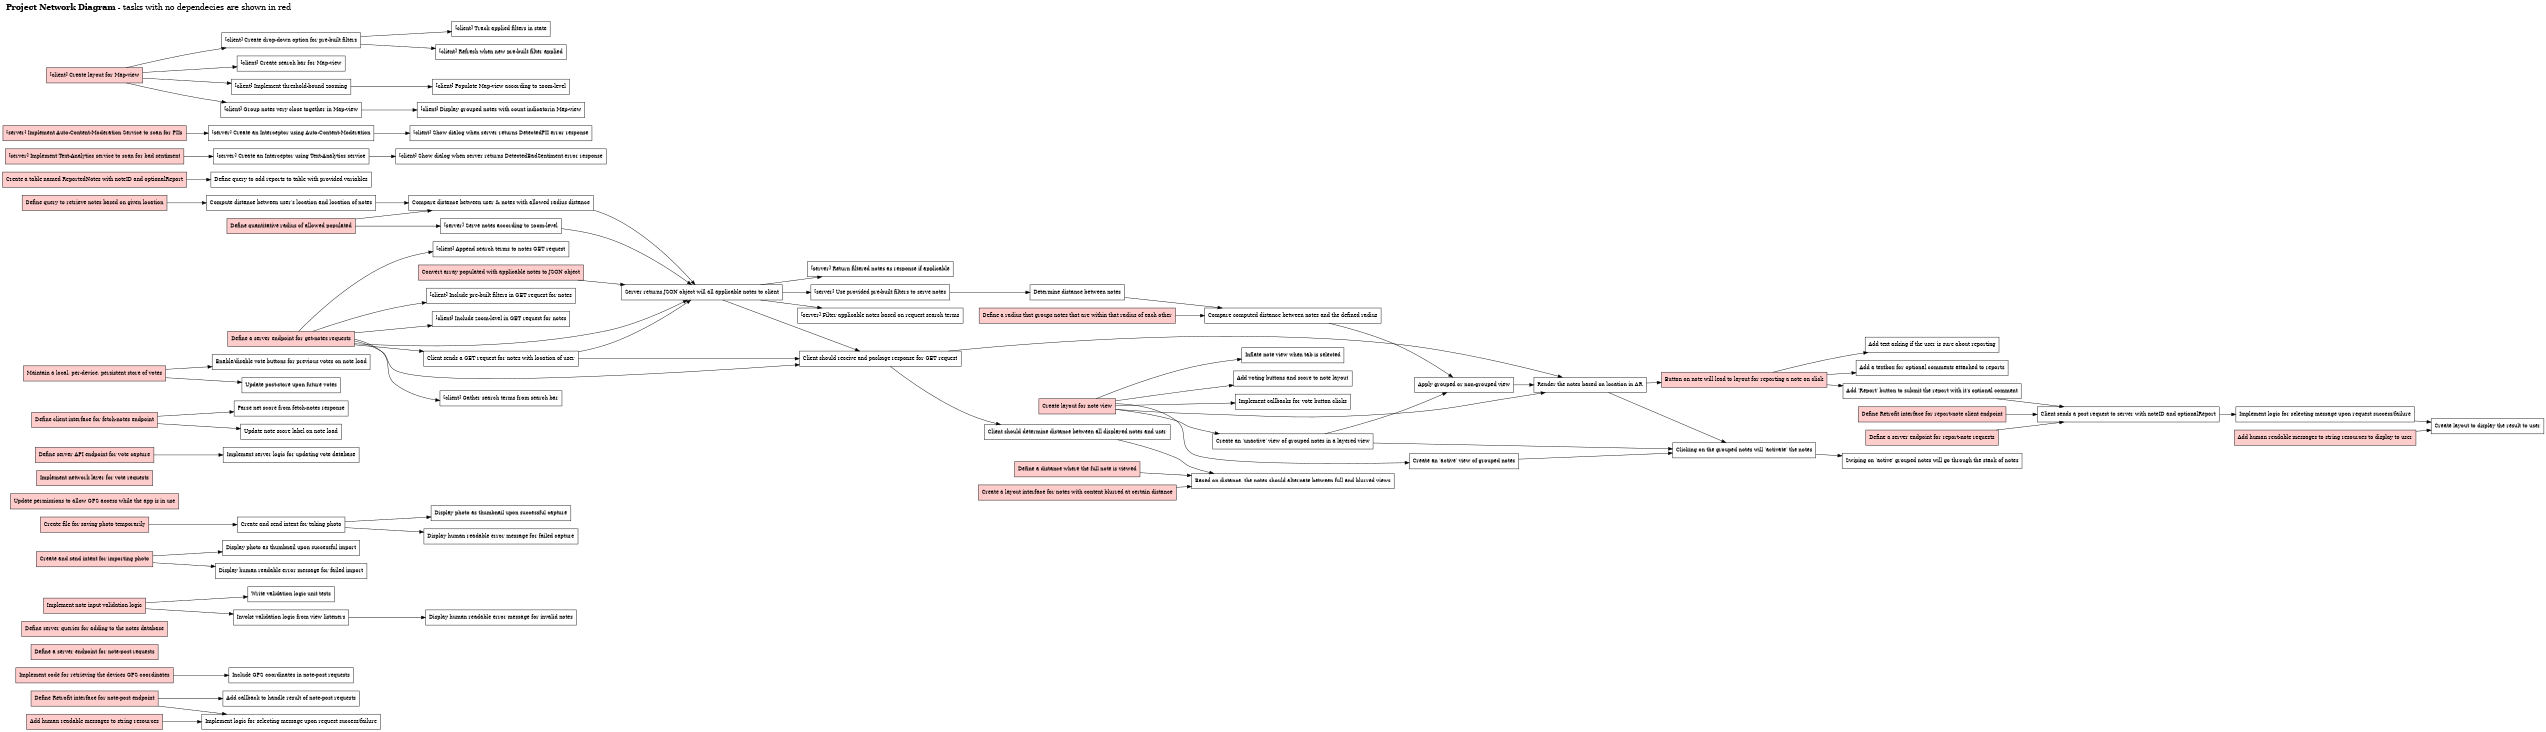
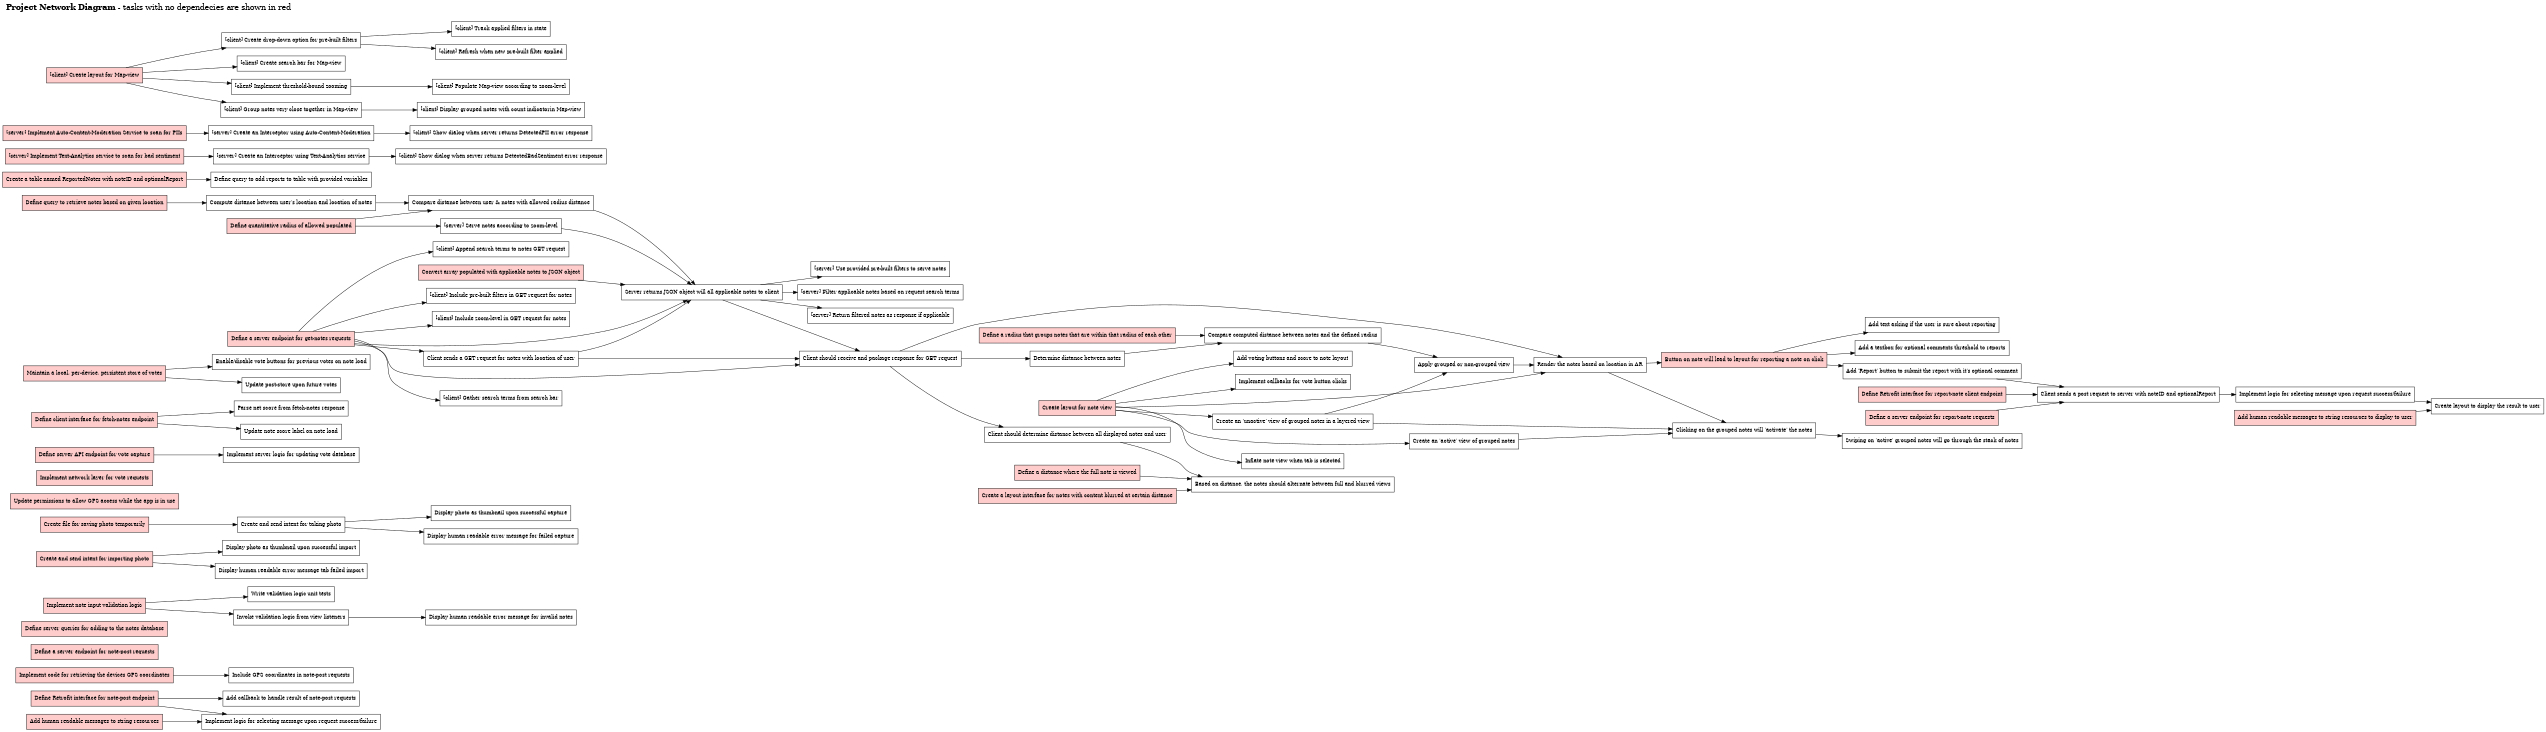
edge "[server] Use provided pre-built filters to serve notes" -> "Determine distance between notes": now "Client should receive and package response for GET request" -> "Determine distance between notes"
node "Add a textbox for optional comments attached to reports": label "Add a textbox for optional comments attached to reports" -> "Add a textbox for optional comments threshold to reports"
node "Display human readable error message for failed import": label "Display human readable error message for failed import" -> "Display human readable error message tab failed import"
